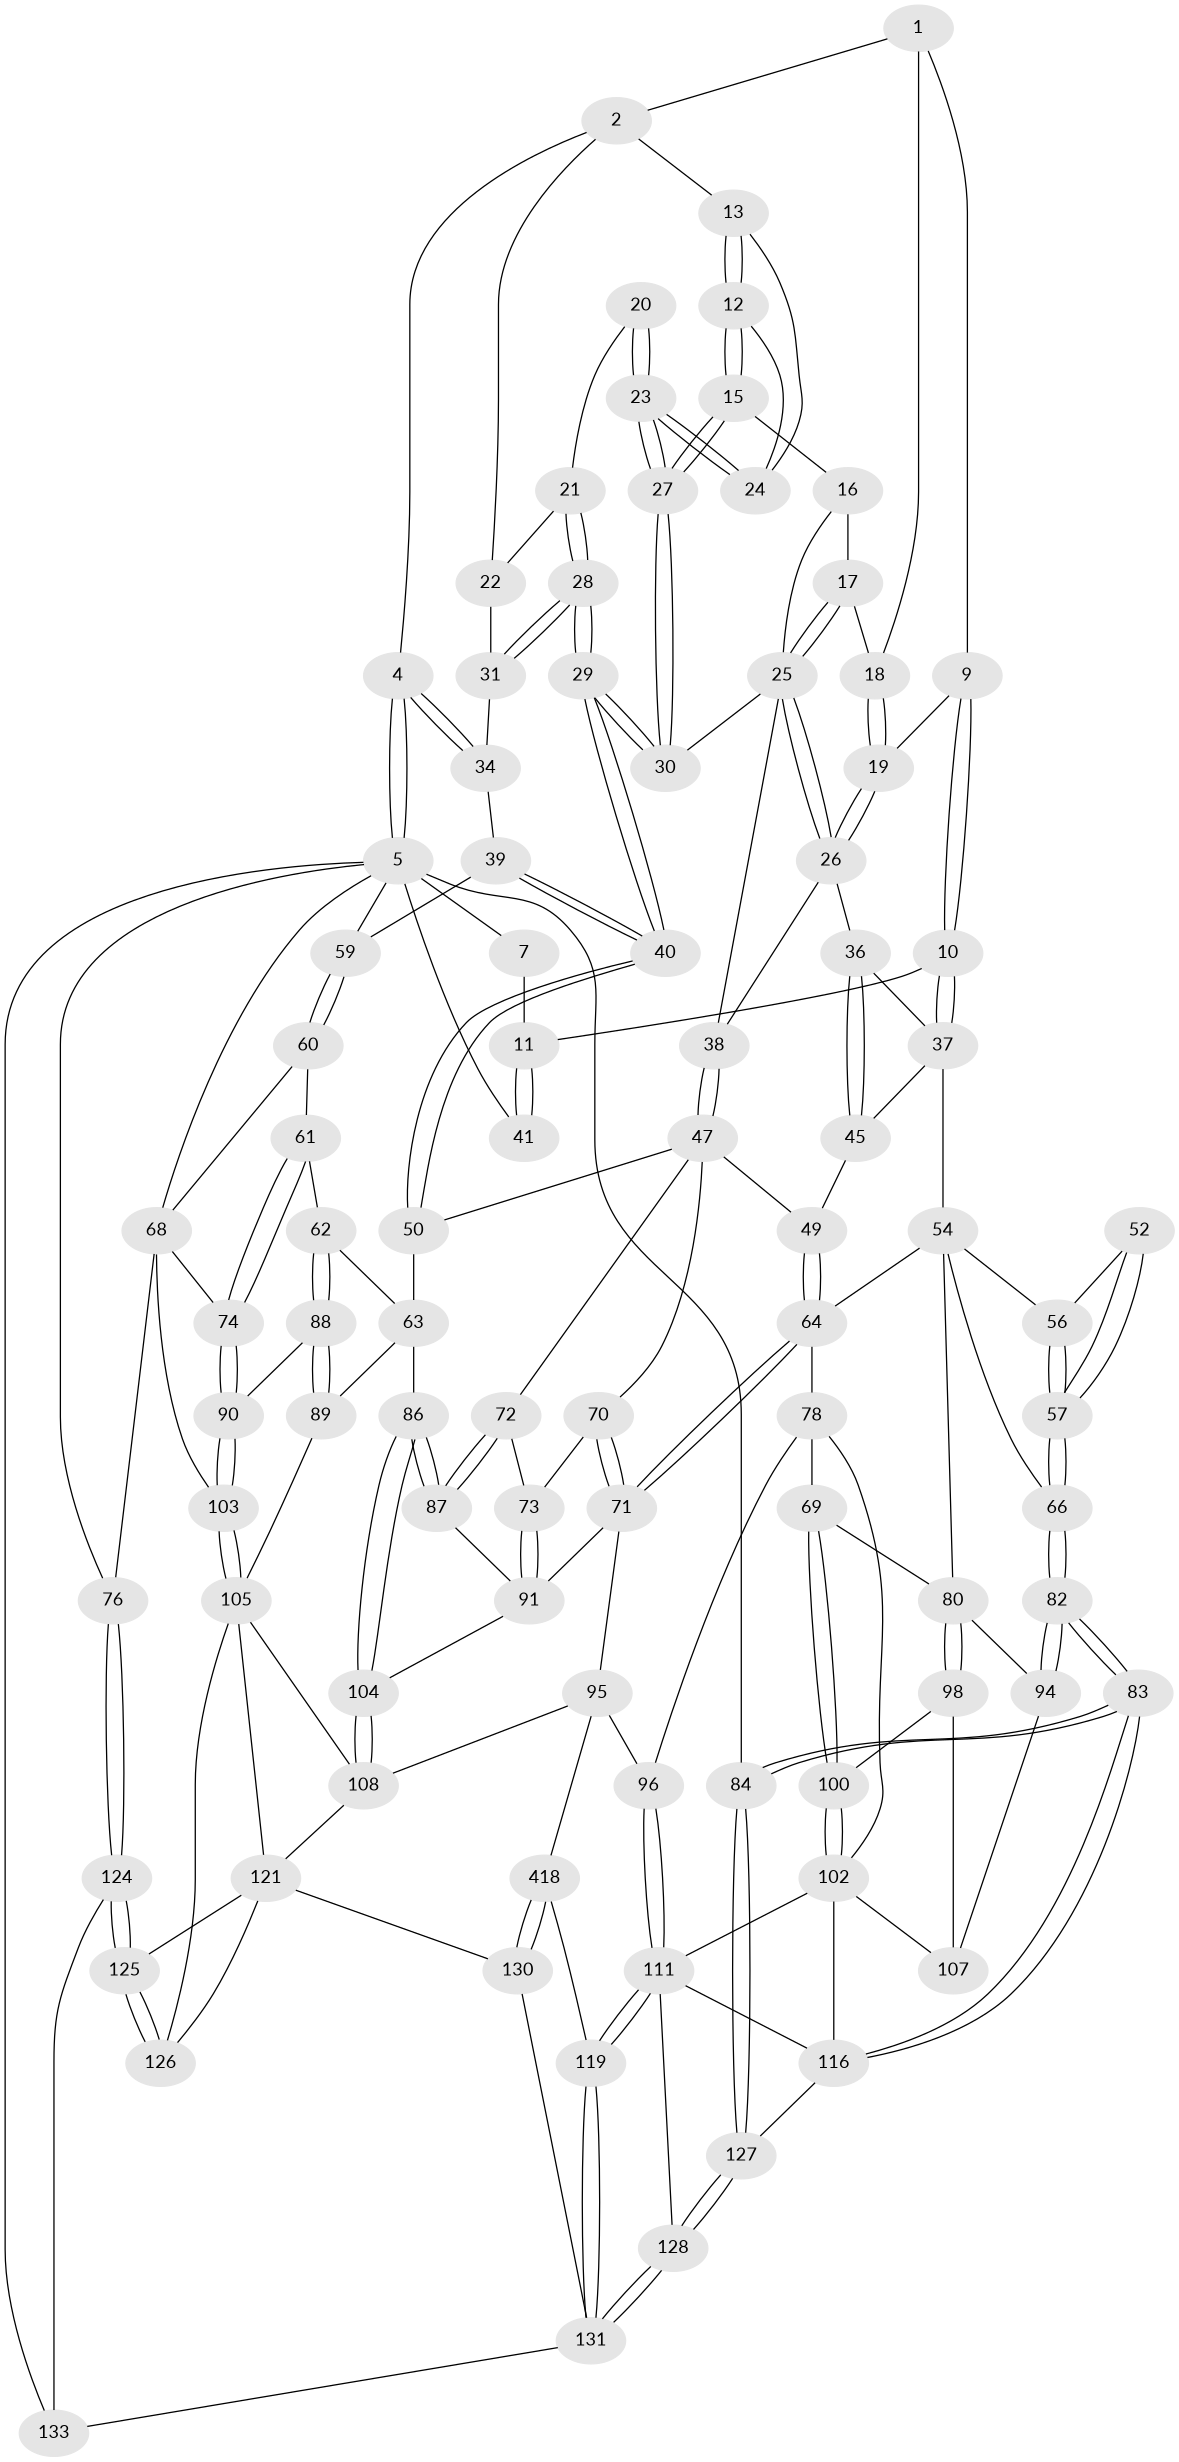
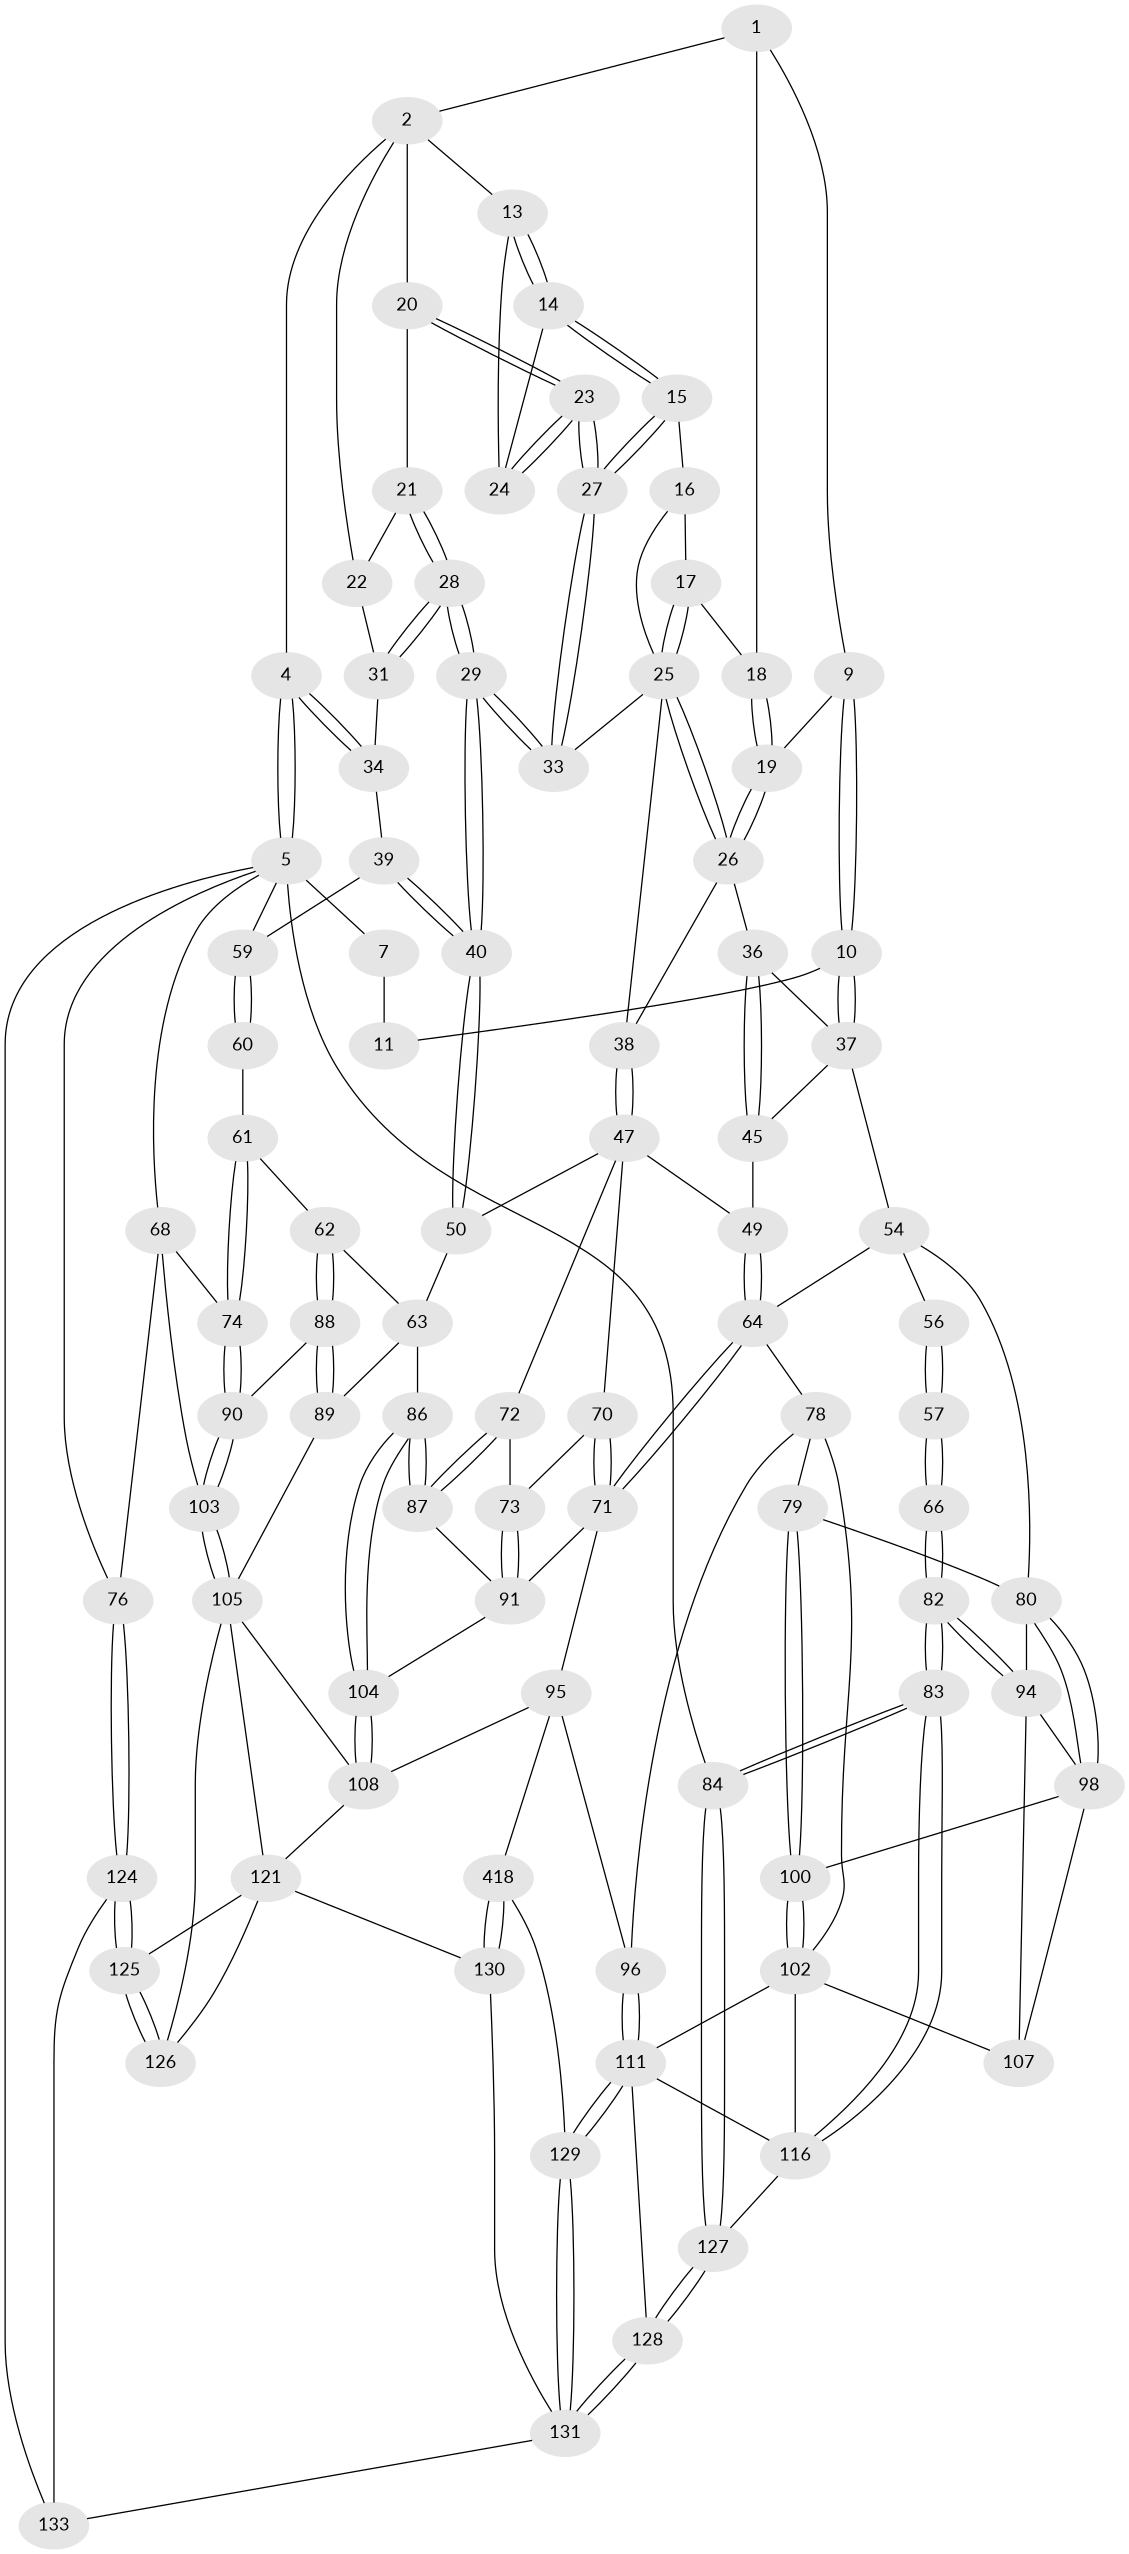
edge "2" -- "20": added
node "12": label "12" -> "14"
node "30": label "30" -> "33"
edge "60" -- "68": removed
node "41": removed
node "52": removed
edge "54" -- "66": removed
node "69": label "69" -> "79"
edge "94" -- "98": added
node "119": label "119" -> "129"
